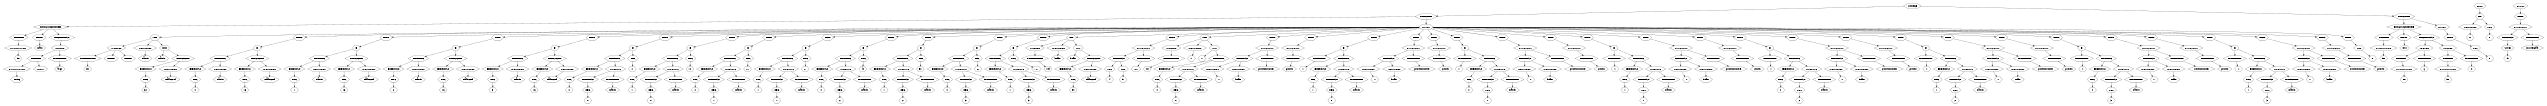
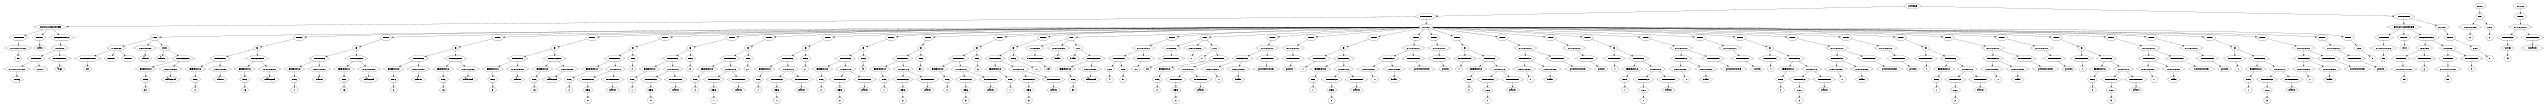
node "__writeChar": label "__writeChar" -> "__matrix"
